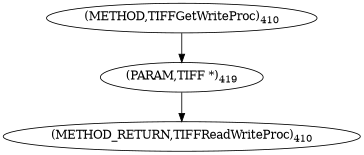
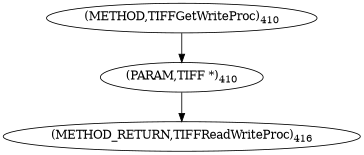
node "(PARAM,TIFF *)": text "419" -> "410"
node "(METHOD_RETURN,TIFFReadWriteProc)": text "410" -> "416"
